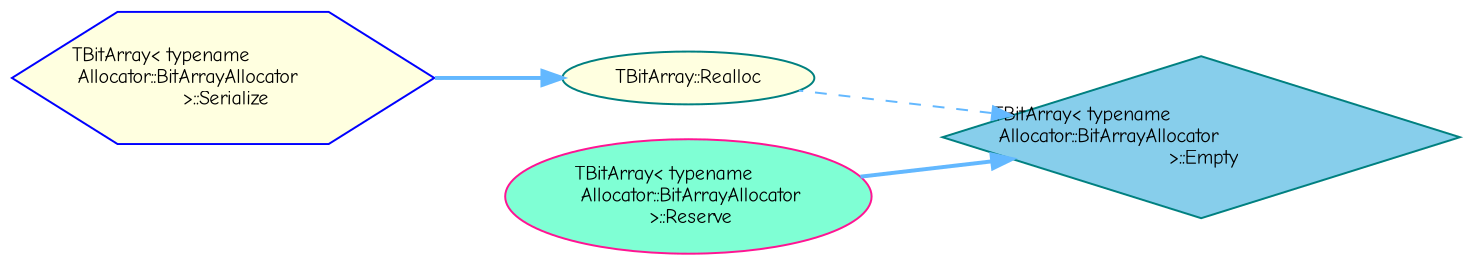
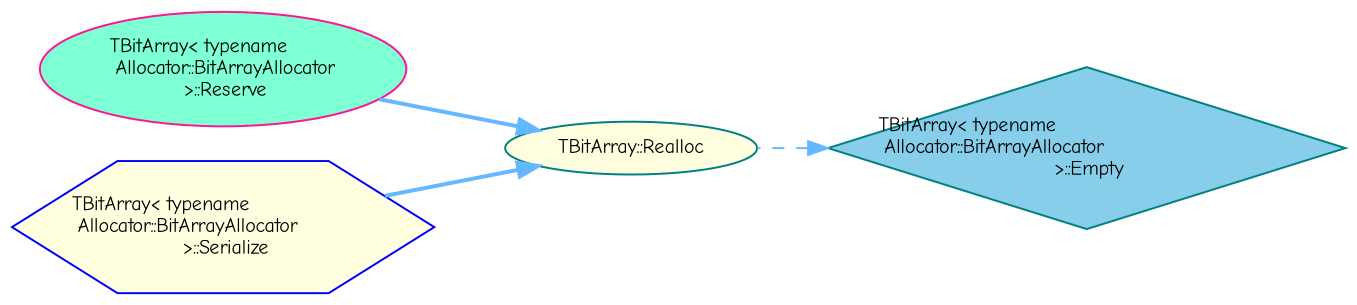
edge "TBitArray< typename Allocator::BitArrayAllocator >::Reserve" -> "TBitArray< typename Allocator::BitArrayAllocator >::Empty": now "TBitArray< typename Allocator::BitArrayAllocator >::Reserve" -> "TBitArray::Realloc"
